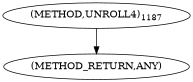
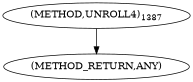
node "(METHOD,UNROLL4)": text "1187" -> "1387"
